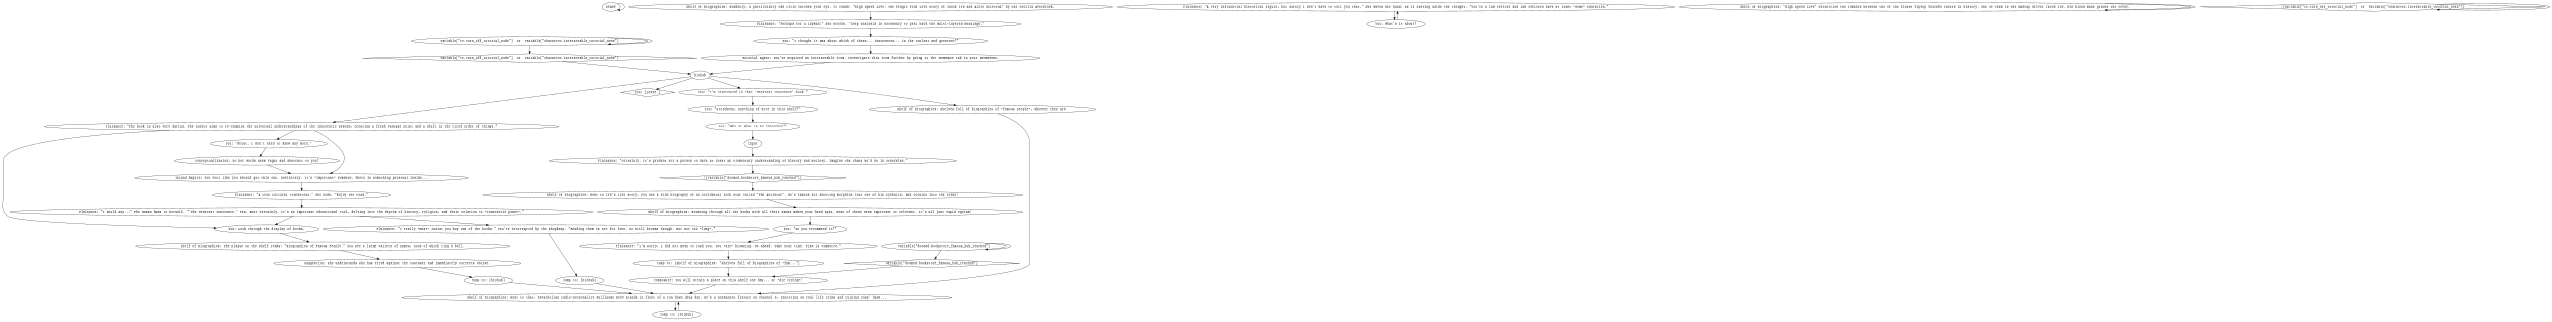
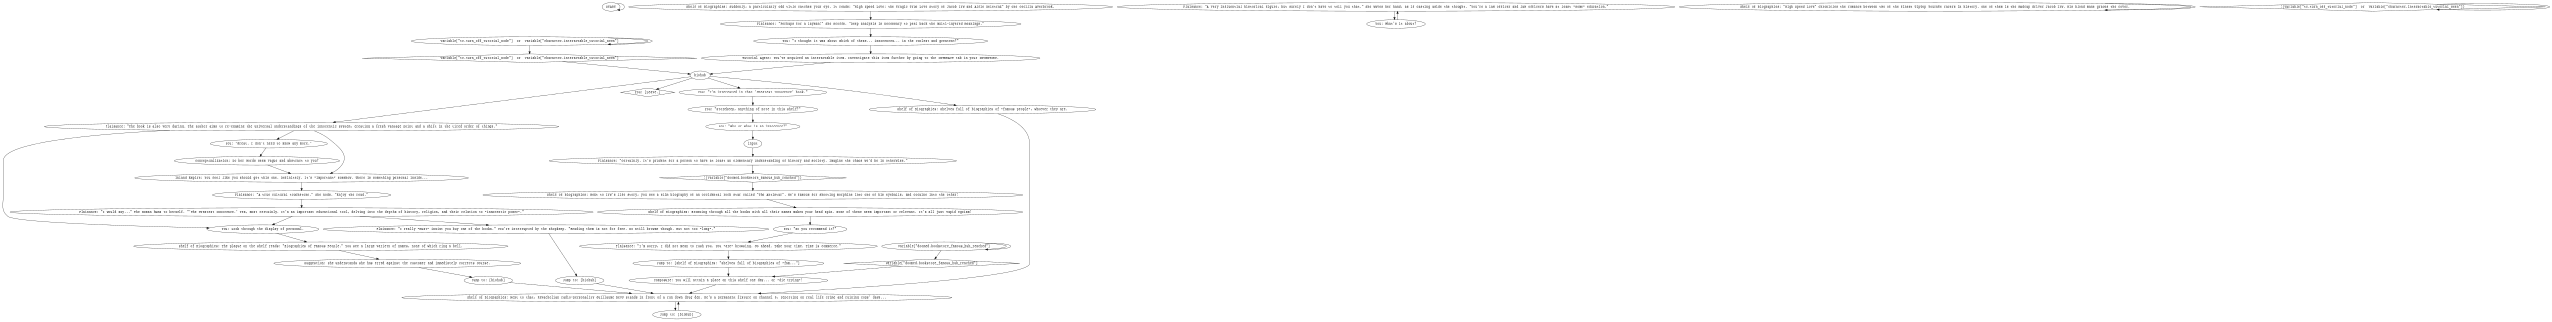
node "You: Look through the display of books.": label "You: Look through the display of books." -> "You: Look through the display of personal."
